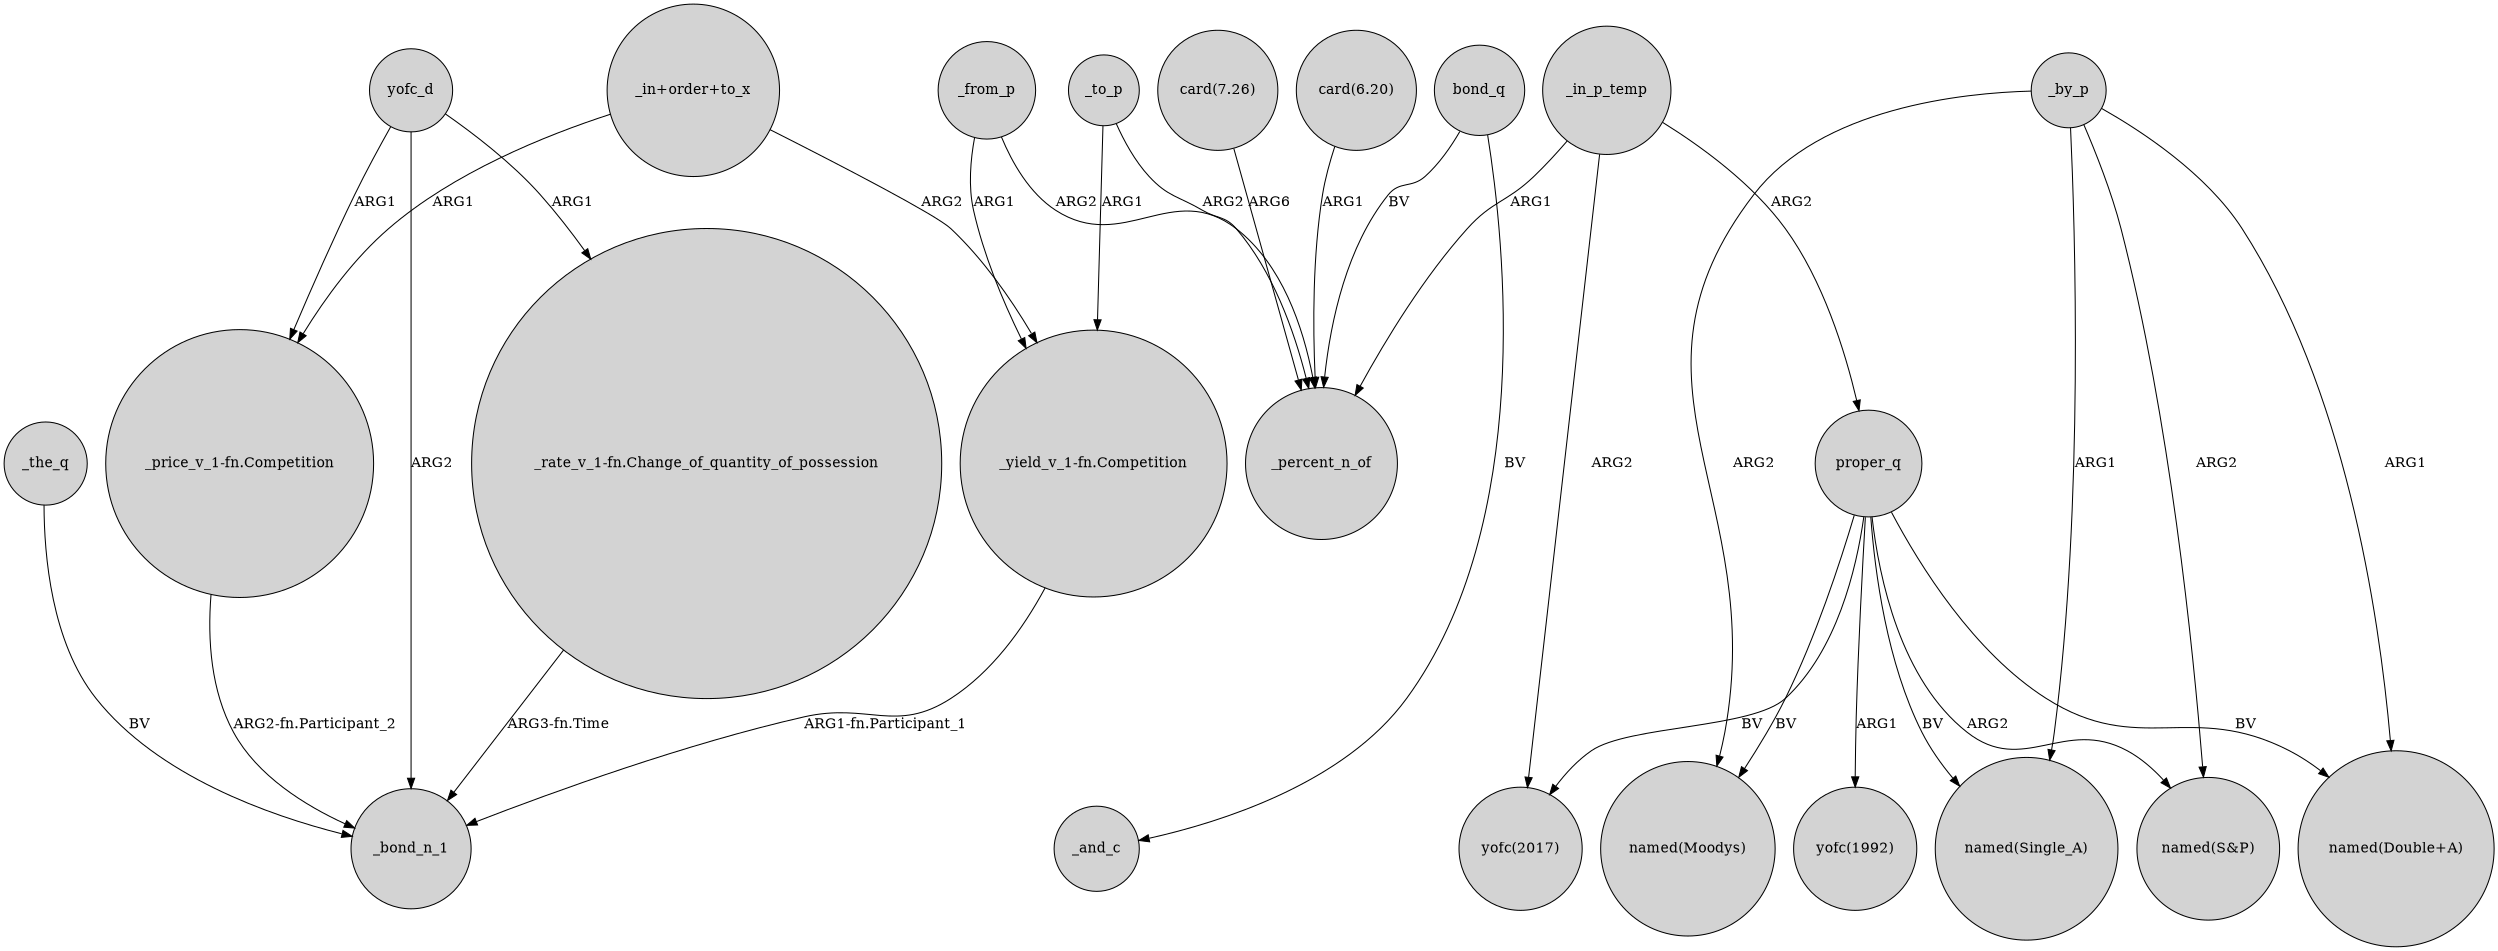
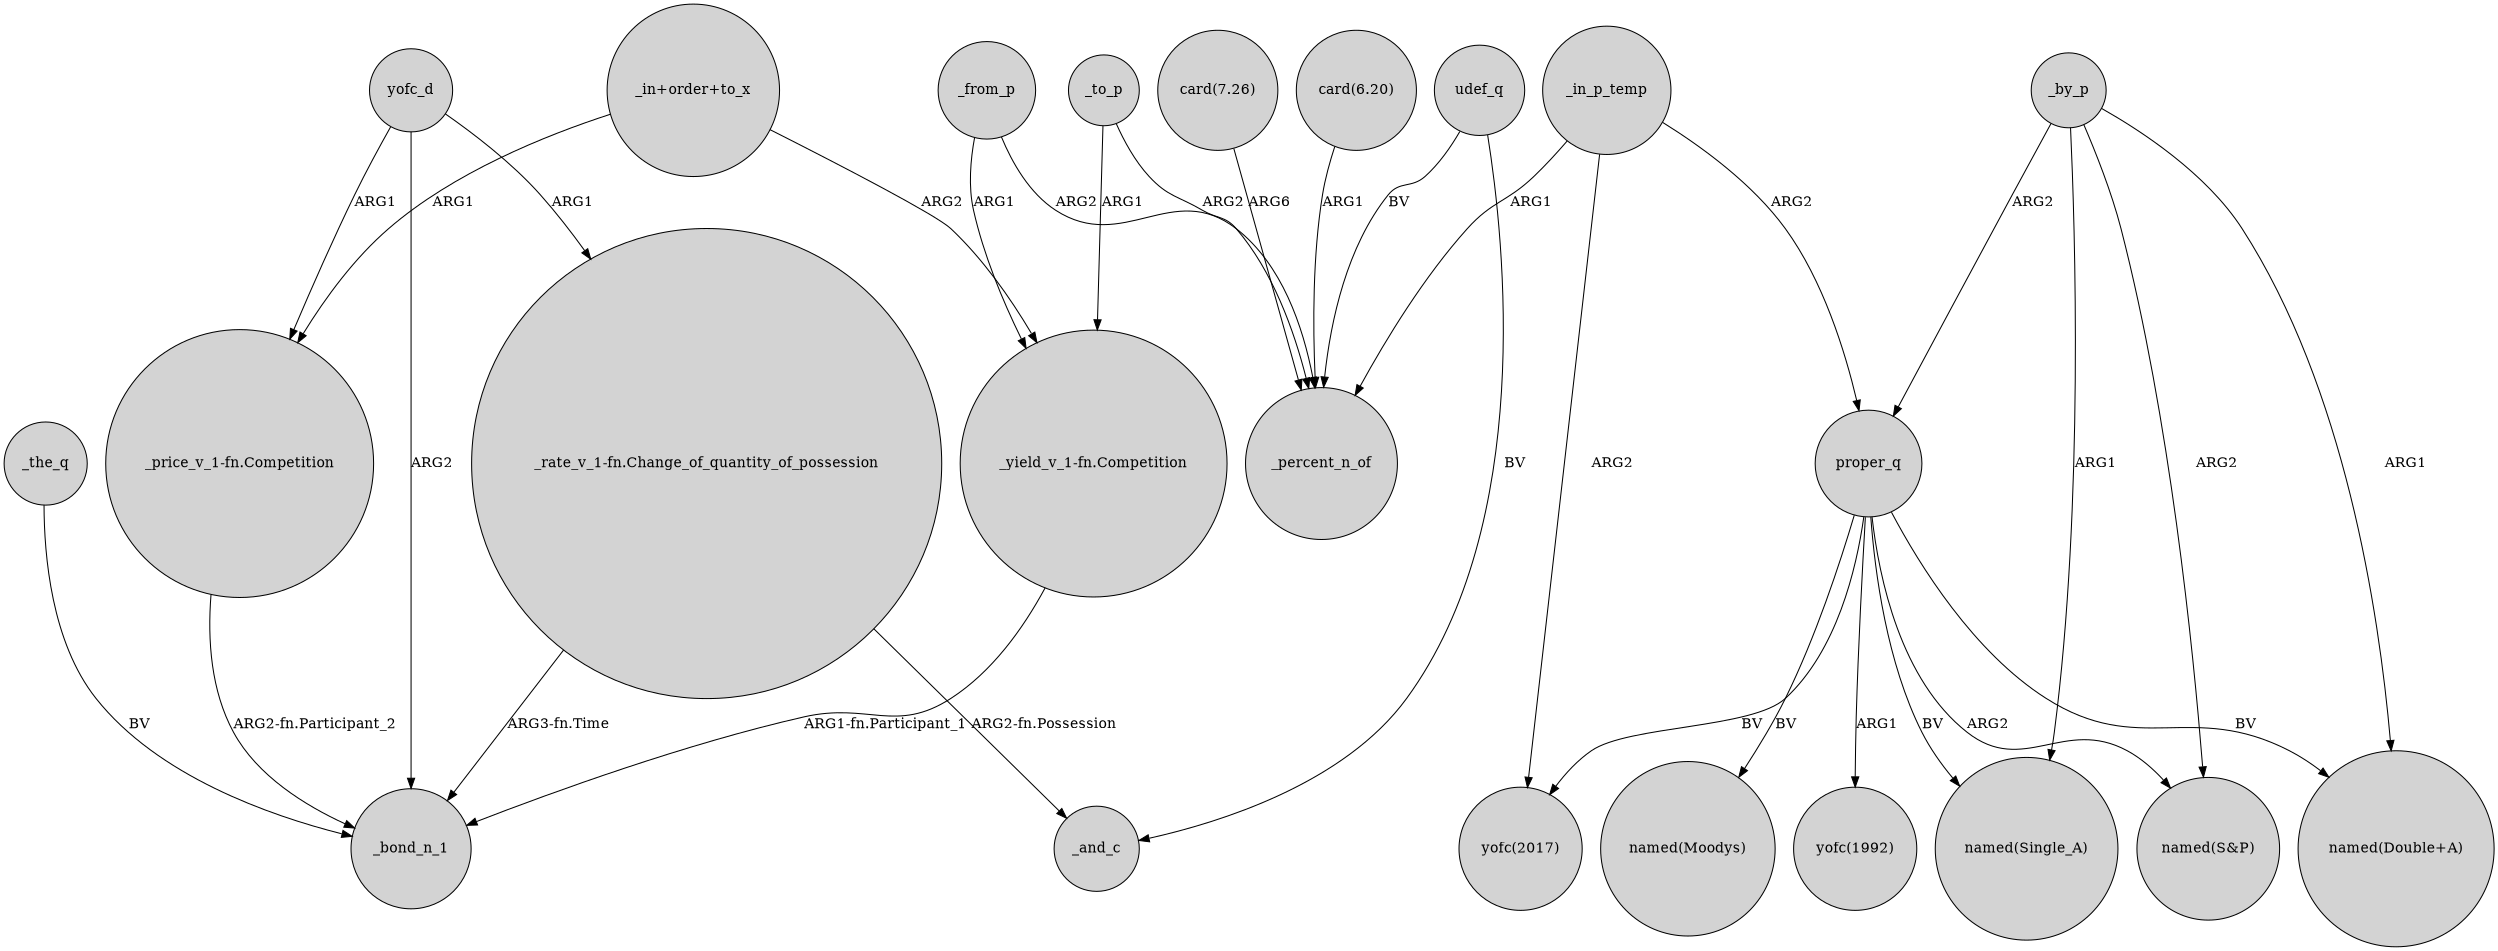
node "bond_q": label "bond_q" -> "udef_q"
edge "_by_p" -> "named(Moodys)": now "_by_p" -> "proper_q"
edge "_rate_v_1-fn.Change_of_quantity_of_possession" -> "_and_c": added, label "ARG2-fn.Possession"
